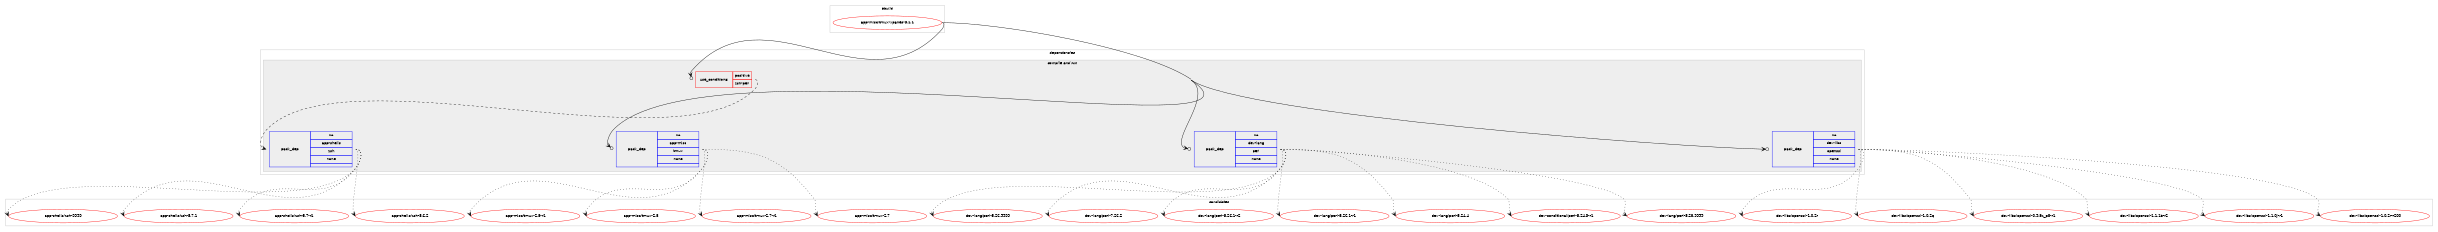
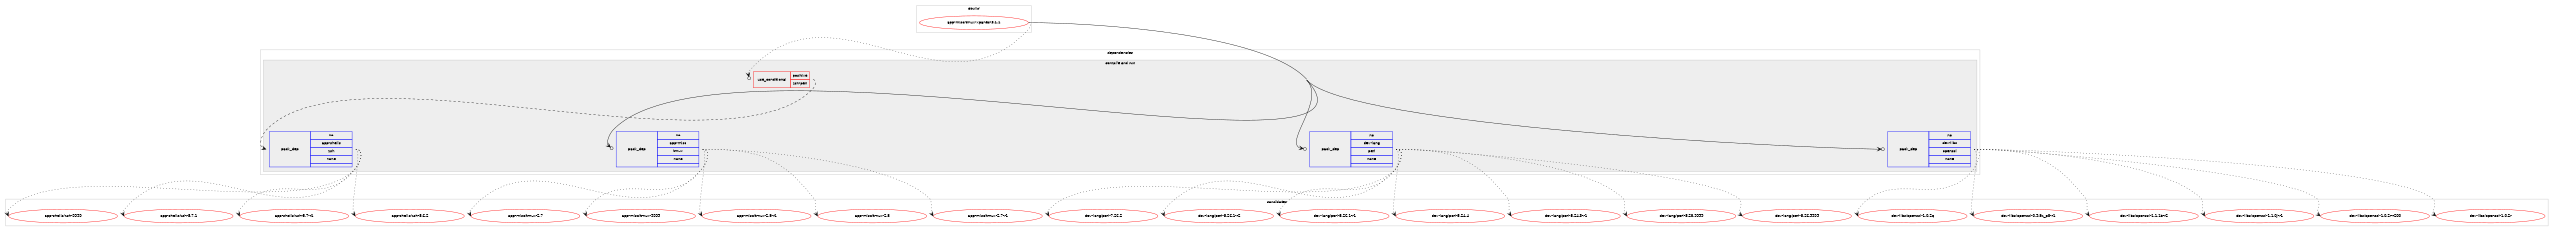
edge "app-misc/tmux-xpanes-3.1.1" -> "use_conditional": style solid -> dotted
node "app-misc/tmux-9999": added
node "dev-conditional/perl-5.24.3-r1": label "dev-conditional/perl-5.24.3-r1" -> "dev-lang/perl-5.24.3-r1"
